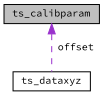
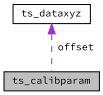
edge "ts_dataxyz" -> "ts_calibparam": reversed
